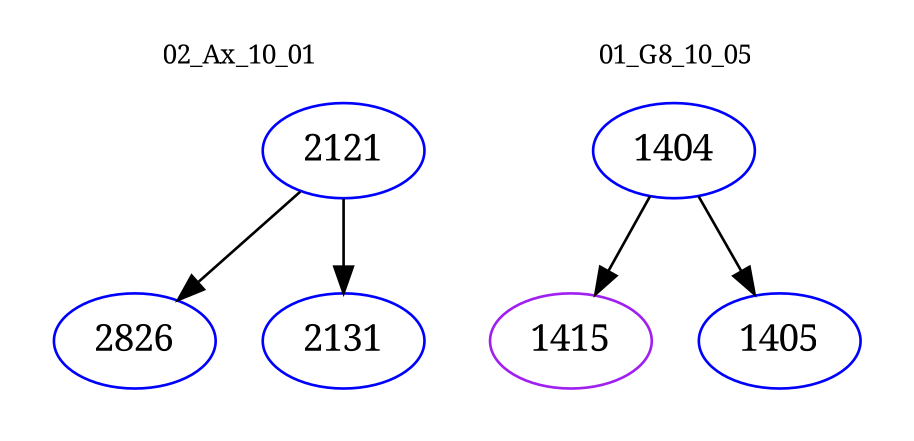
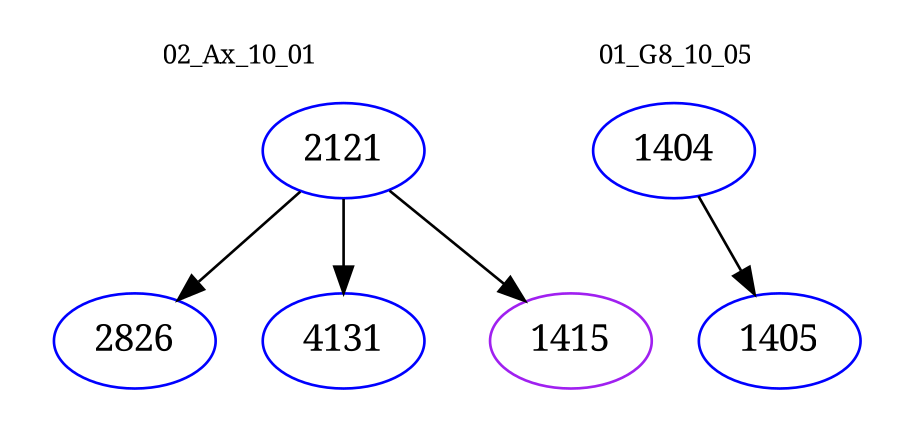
edge "1404" -> "1415": now "2121" -> "1415"
node "2131": label "2131" -> "4131"
